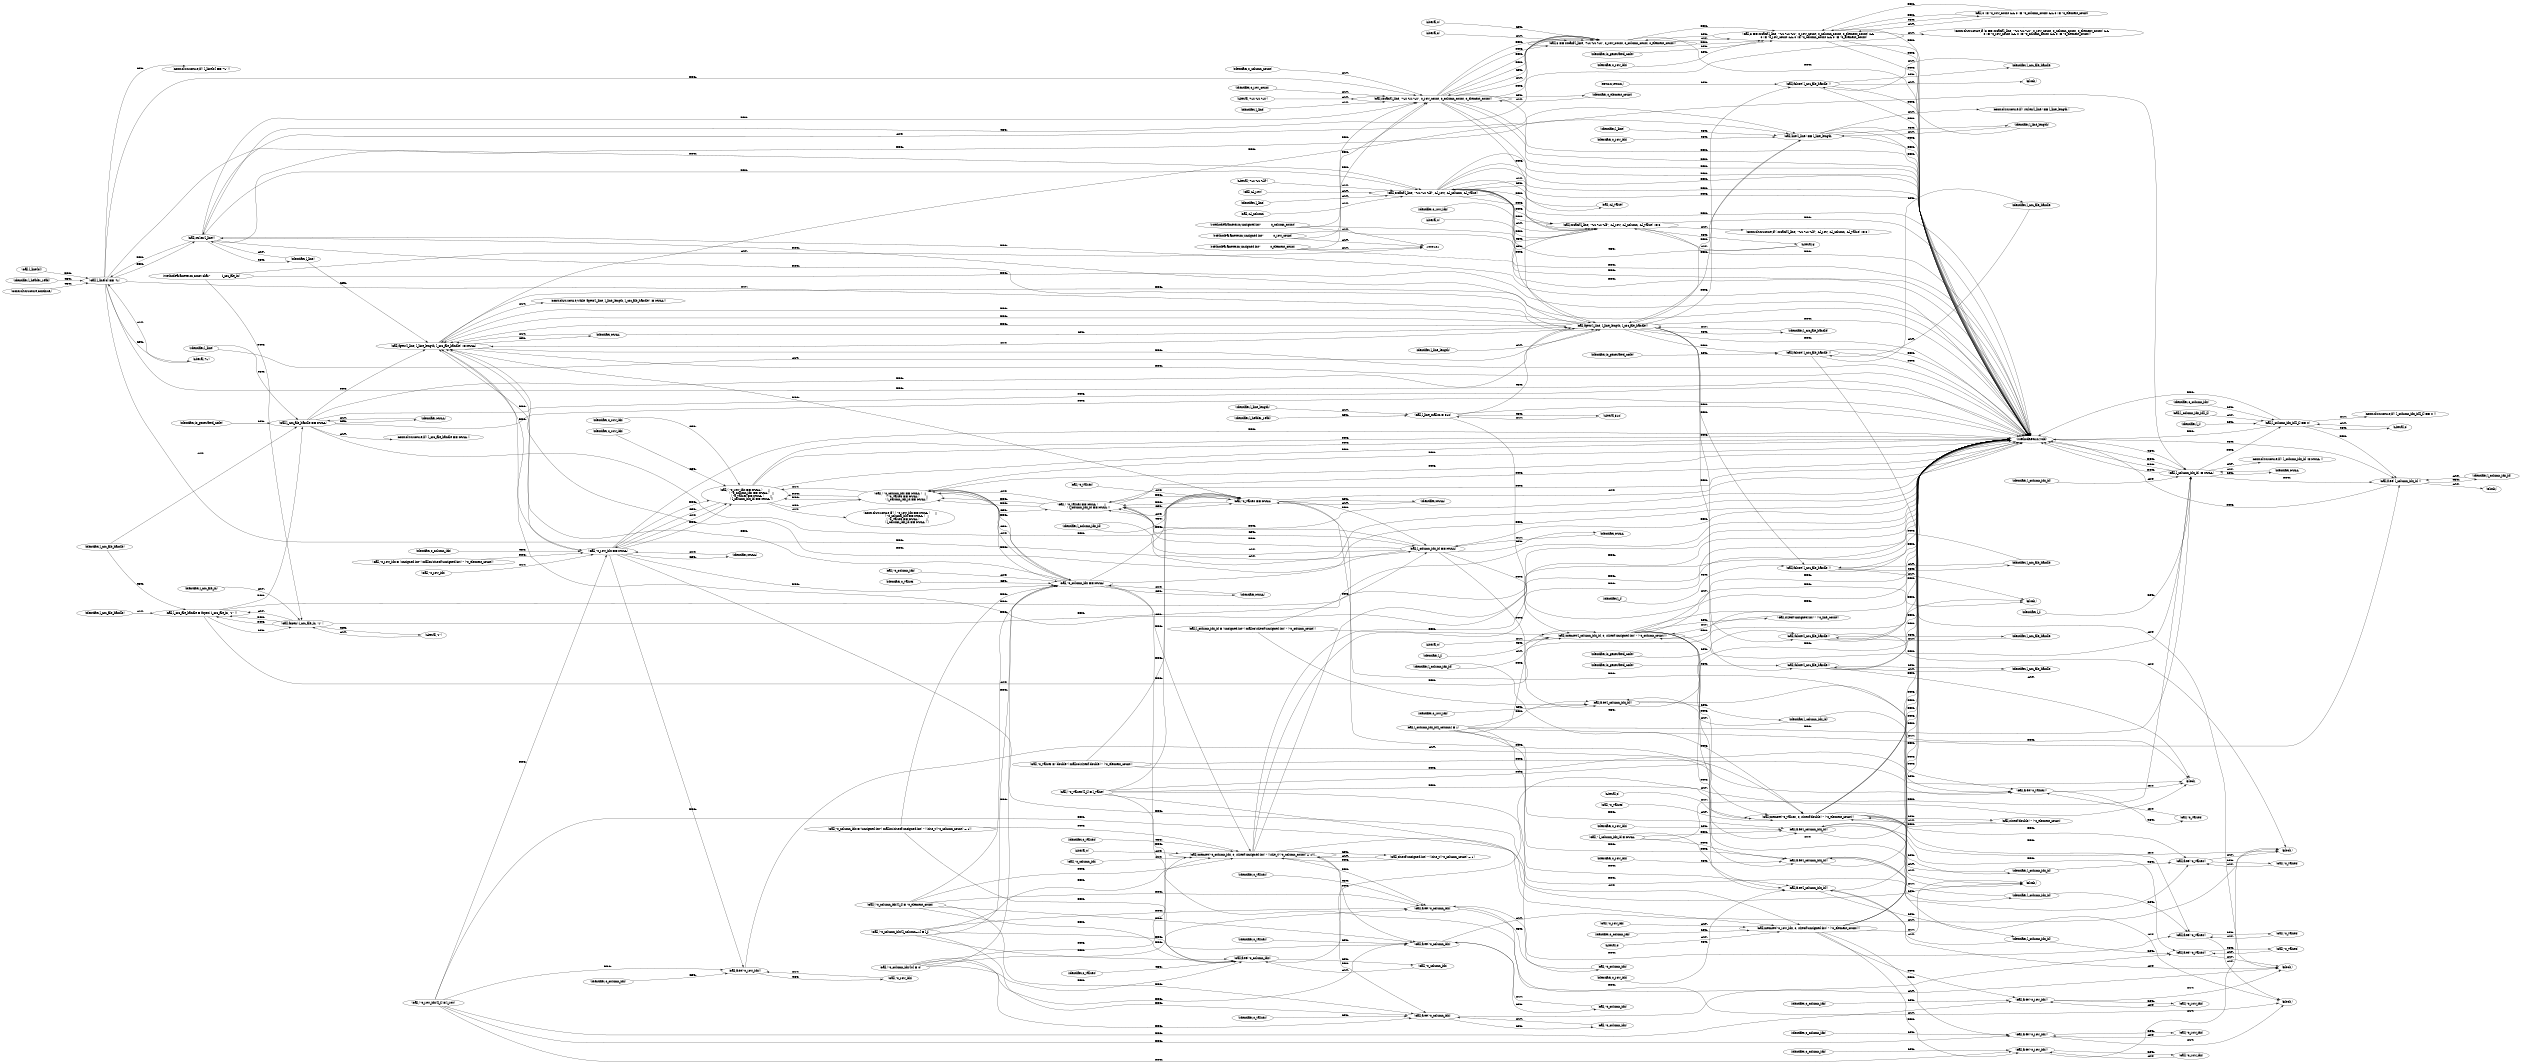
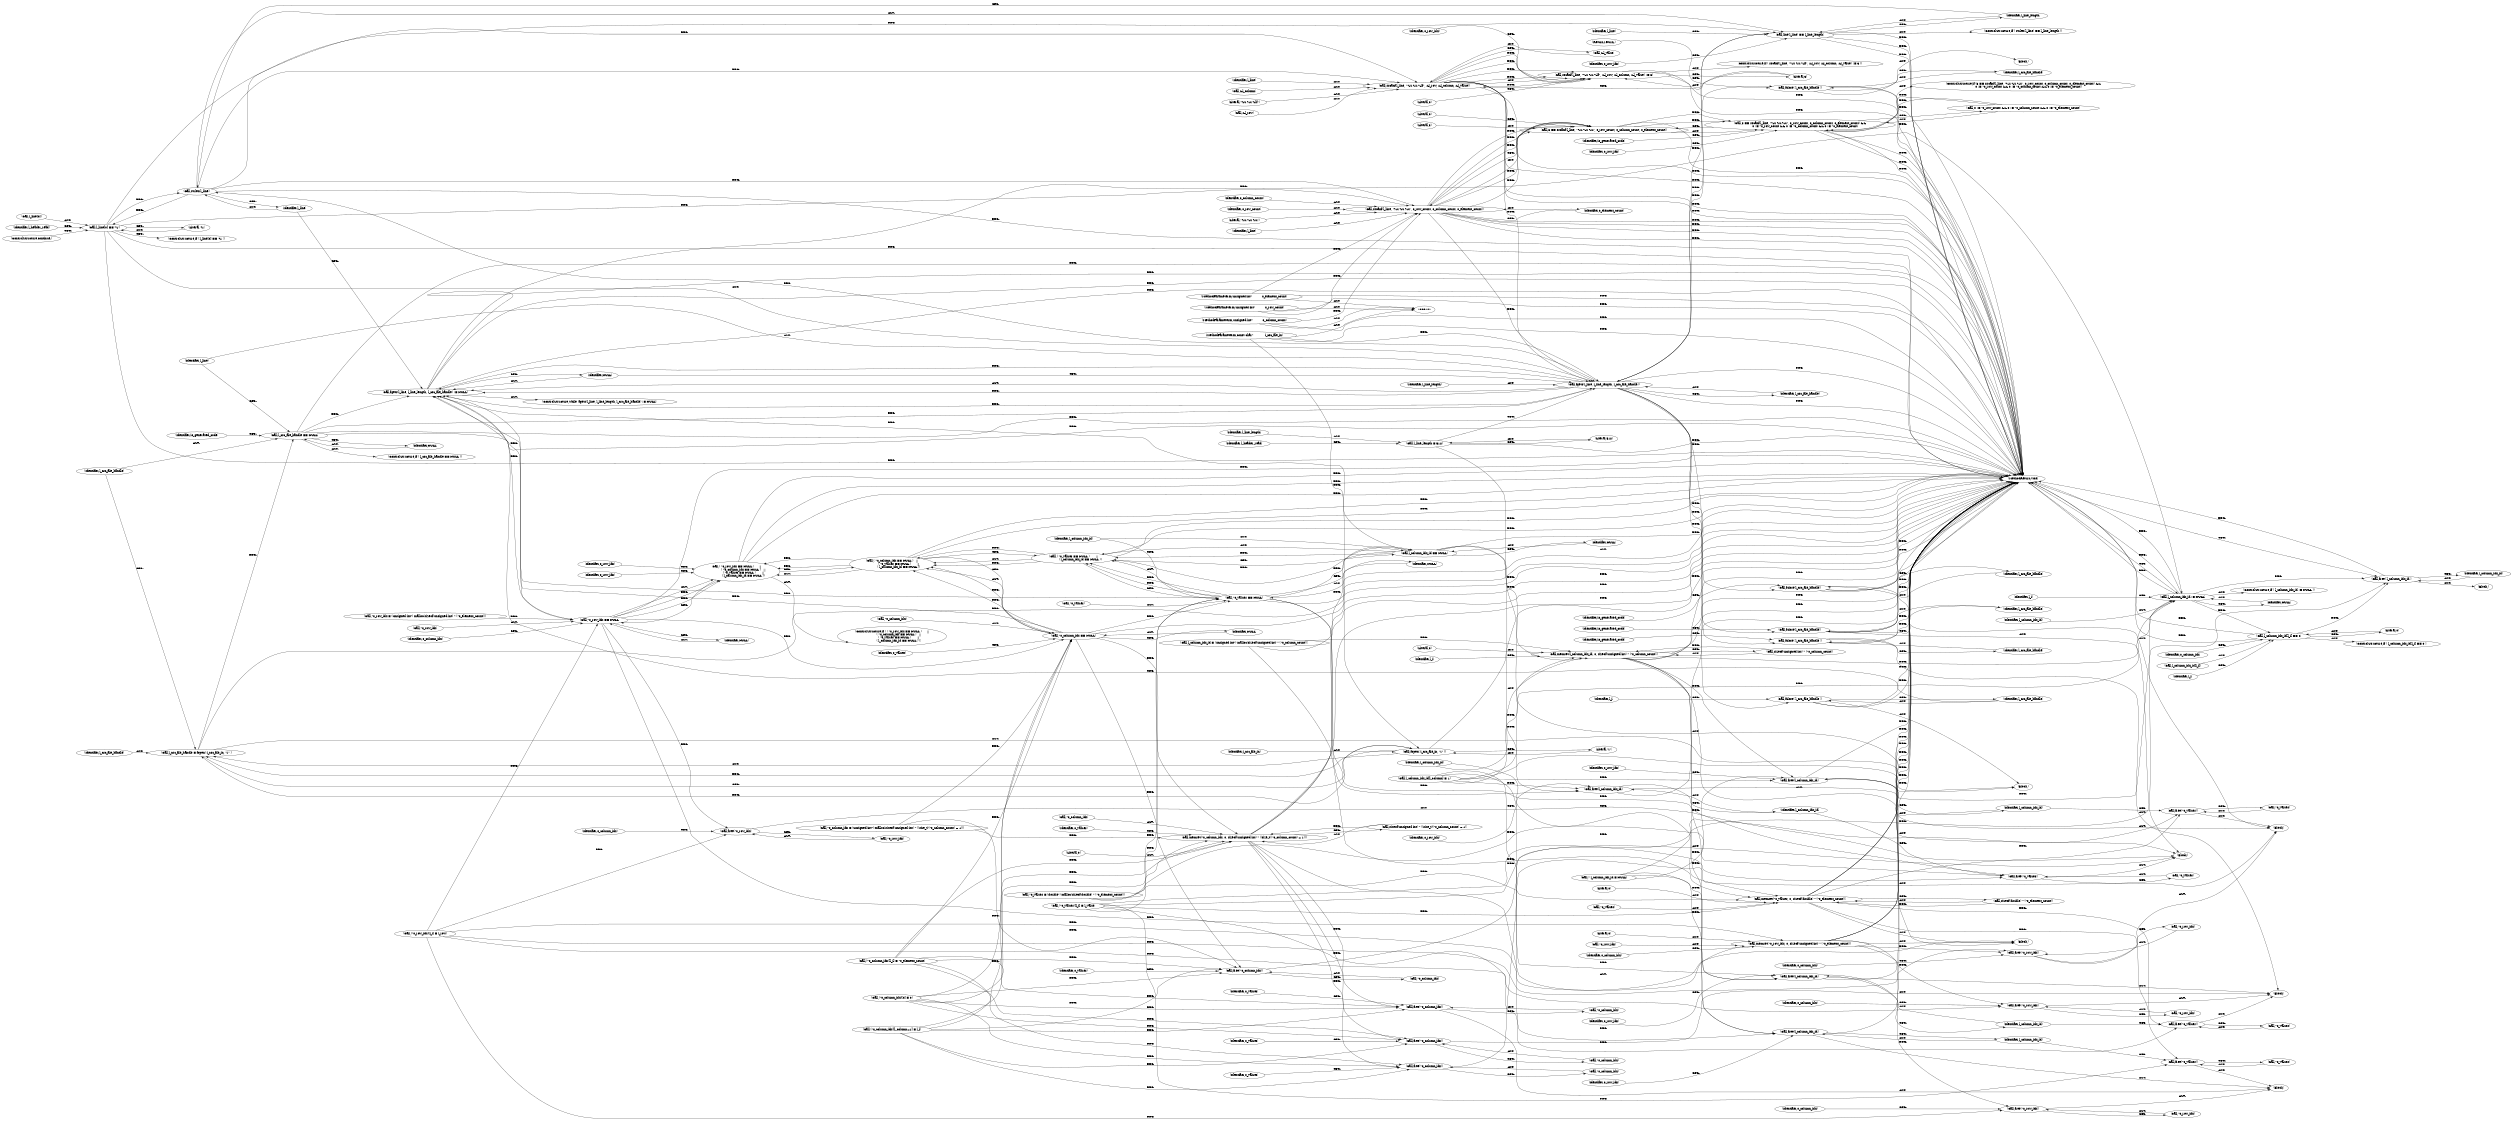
edge "(Call,strlen(l_line))" -> "(Call,fgets(l_line, l_line_length, l_csc_file_handle))": now "(MethodParameterIn,const char*             i_csc_file_in)" -> "(Call,fgets(l_line, l_line_length, l_csc_file_handle))"
edge "(Call,l_line[0])" -> "(Call,l_line[0] == '%')": label "DDG: " -> "AST: "
node "(Call,l_line_malloc = 512)": label "(Call,l_line_malloc = 512)" -> "(Call,l_line_length = 512)"
node "(Call,sizeof(unsigned int) * (*o_line_count))": label "(Call,sizeof(unsigned int) * (*o_line_count))" -> "(Call,sizeof(unsigned int) * (*o_column_count))"
